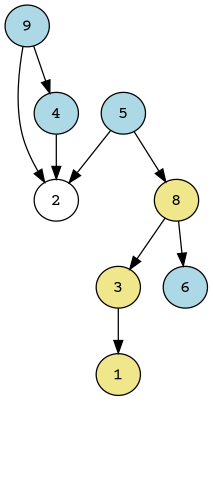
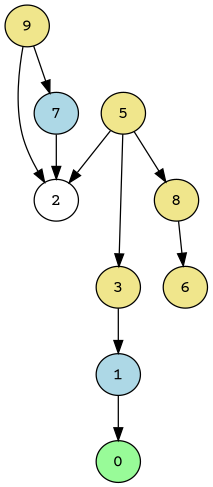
node "9": fillcolor lightblue -> khaki
node "4": label "4" -> "7"
node "5": fillcolor lightblue -> khaki
edge "8" -> "3": now "5" -> "3"
node "6": fillcolor lightblue -> khaki
node "1": fillcolor khaki -> lightblue
node "0": added
